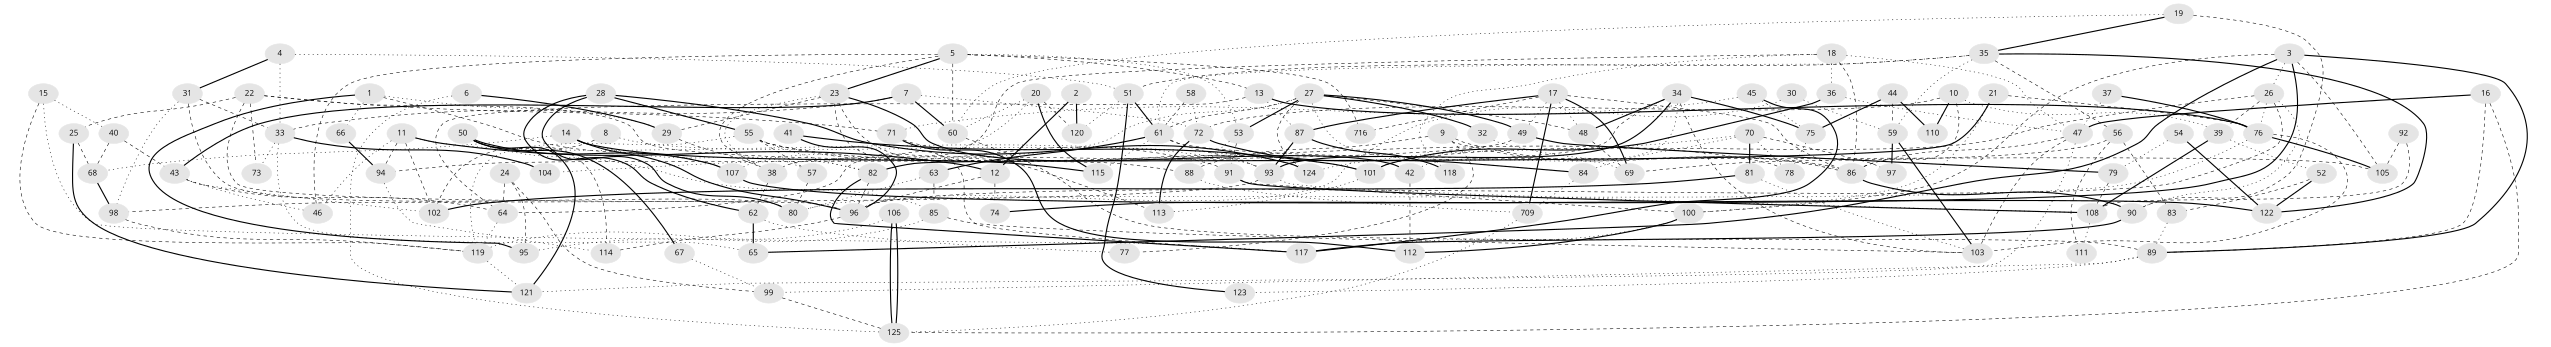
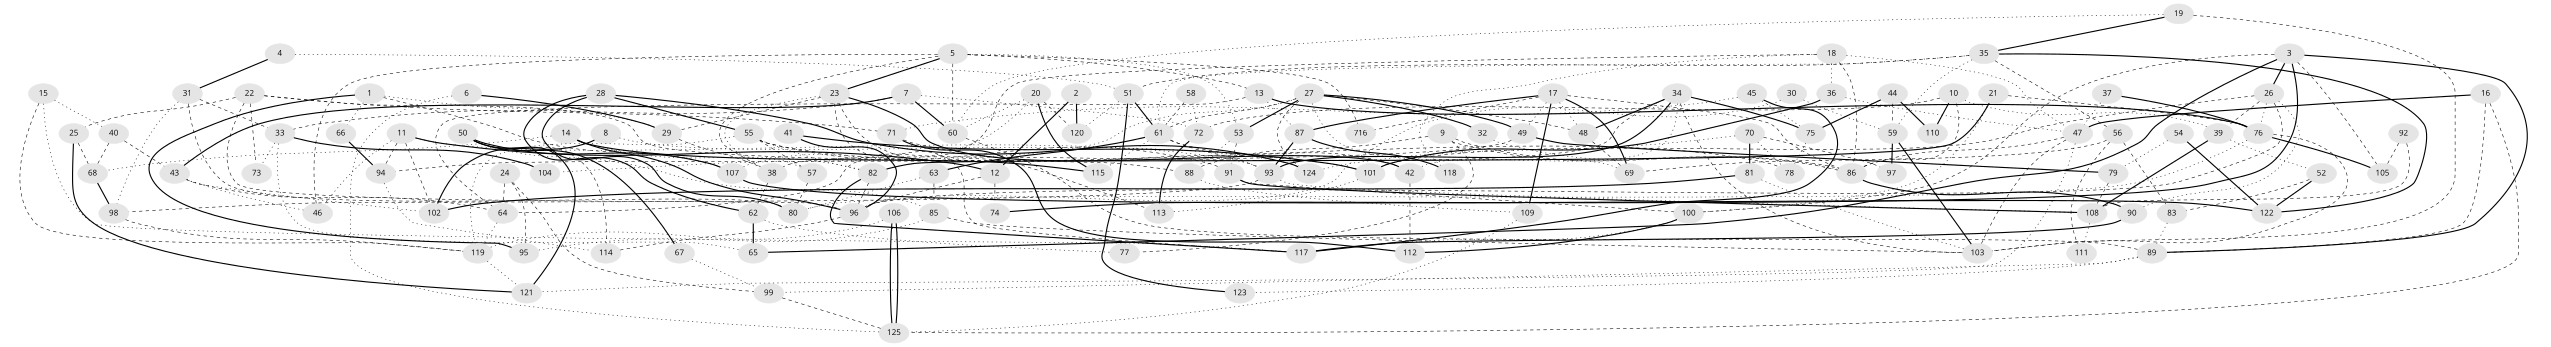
edge "3" -- "26": style dotted -> bold
edge "4" -- "33": removed
edge "19" -- "90": now "19" -- "103"
edge "8" -- "102": style dashed -> bold
edge "61" -- "105": now "61" -- "42"
node "84": removed
node "709": label "709" -> "109"
